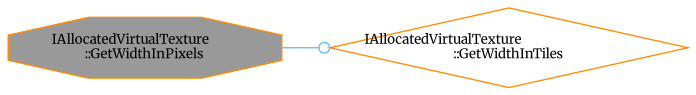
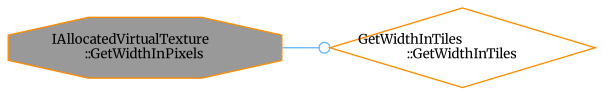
node "IAllocatedVirtualTexture ::GetWidthInTiles": label "IAllocatedVirtualTexture ::GetWidthInTiles" -> "GetWidthInTiles ::GetWidthInTiles"
